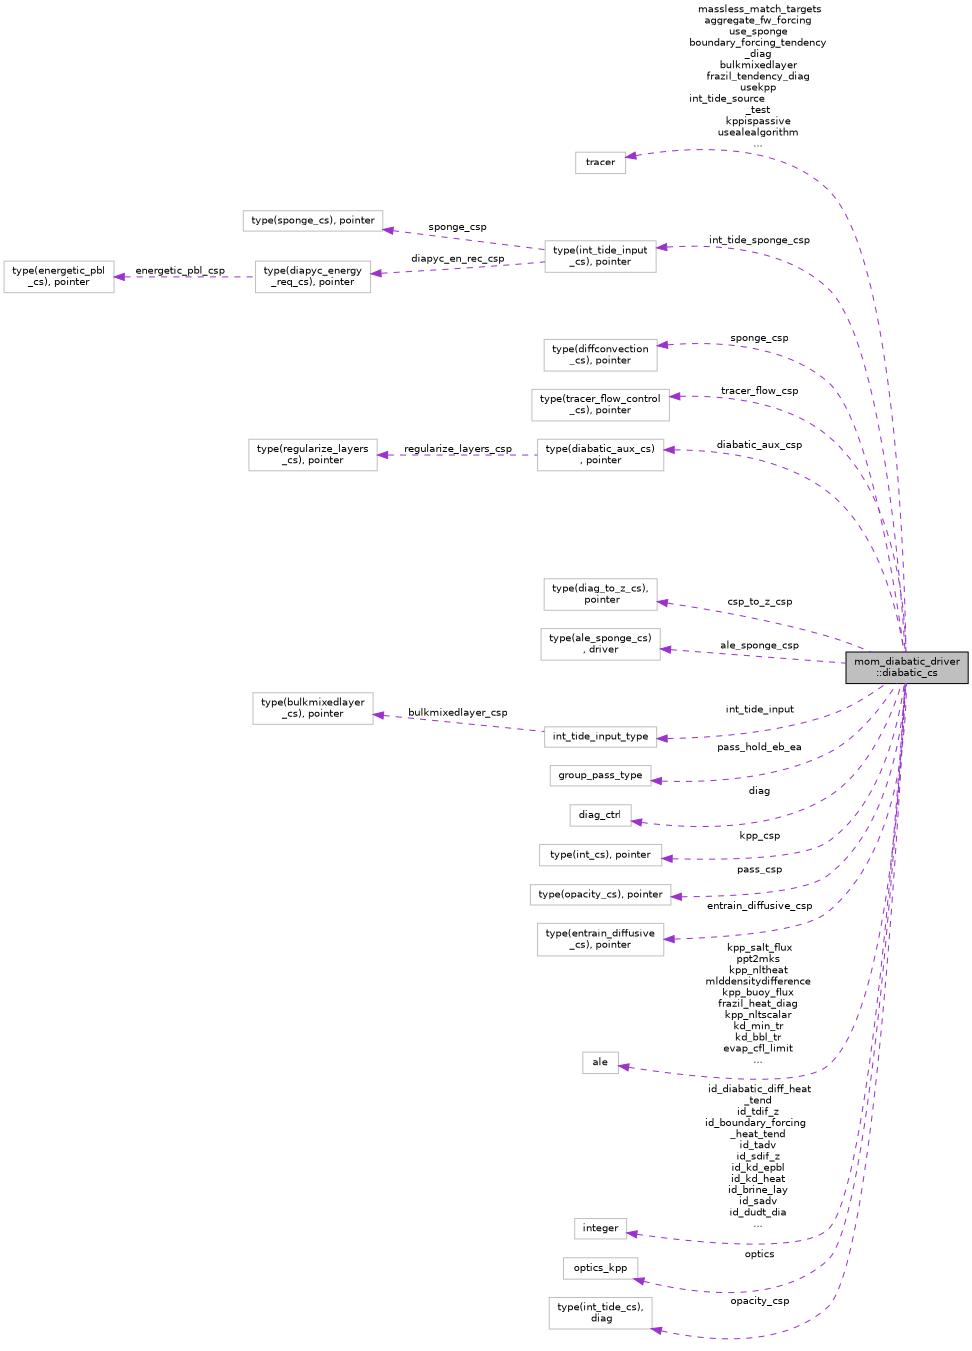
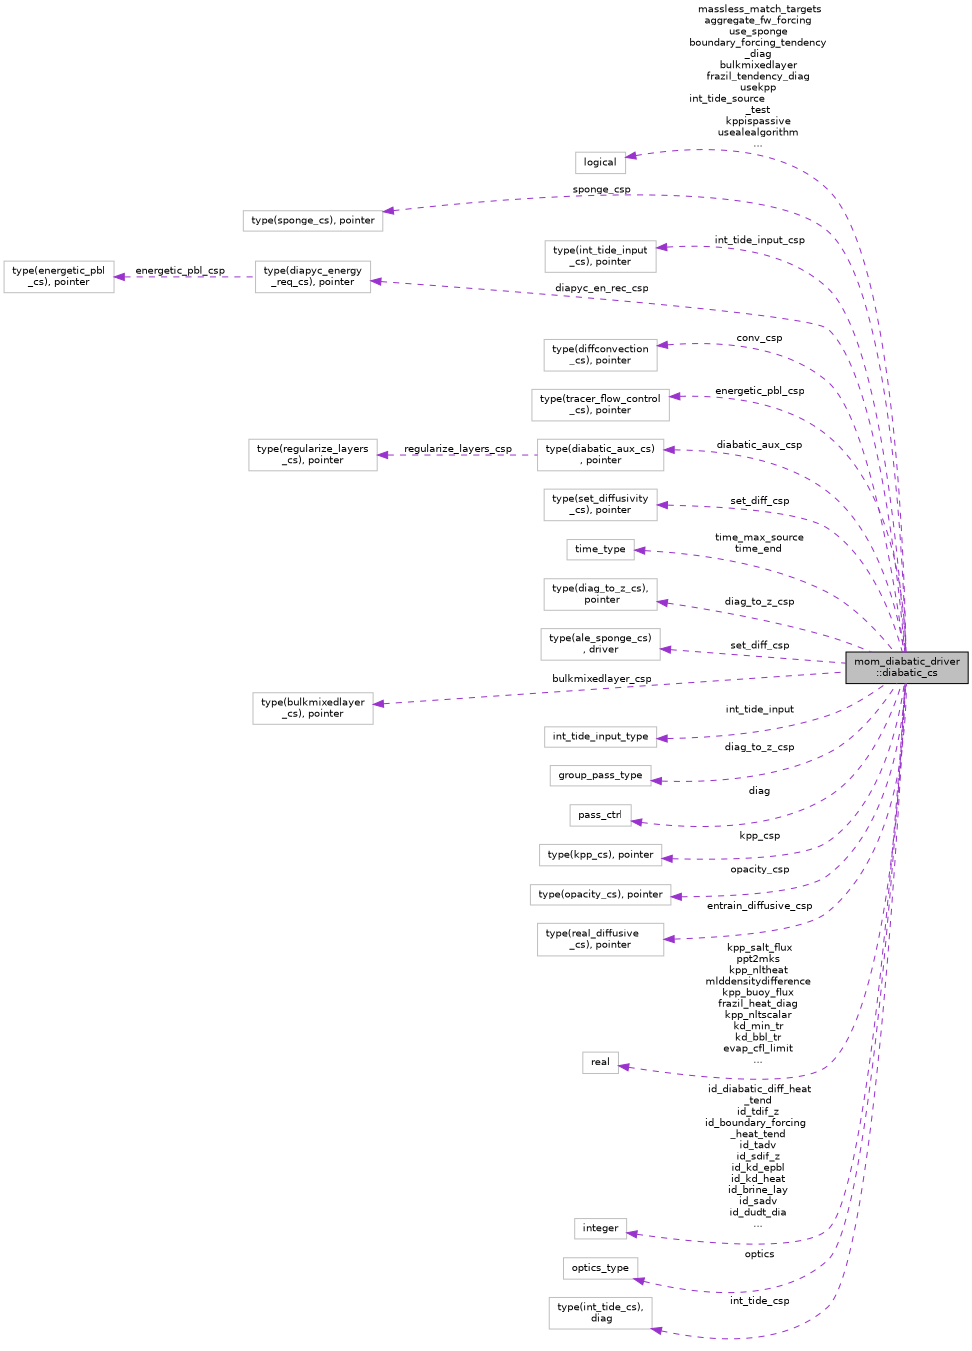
node "tracer": label "tracer" -> "logical"
edge "type(int_tide_input _cs), pointer" -> "type(sponge_cs), pointer": now "mom_diabatic_driver ::diabatic_cs" -> "type(sponge_cs), pointer"
edge "mom_diabatic_driver ::diabatic_cs" -> "type(int_tide_input _cs), pointer": label " int_tide_sponge_csp" -> " int_tide_input_csp"
edge "type(int_tide_input _cs), pointer" -> "type(diapyc_energy _req_cs), pointer": now "mom_diabatic_driver ::diabatic_cs" -> "type(diapyc_energy _req_cs), pointer"
edge "mom_diabatic_driver ::diabatic_cs" -> "type(diffconvection _cs), pointer": label " sponge_csp" -> " conv_csp"
edge "mom_diabatic_driver ::diabatic_cs" -> "type(tracer_flow_control _cs), pointer": label " tracer_flow_csp" -> " energetic_pbl_csp"
node "type(set_diffusivity _cs), pointer": added
node "time_type": added
edge "mom_diabatic_driver ::diabatic_cs" -> "type(diag_to_z_cs), pointer": label " csp_to_z_csp" -> " diag_to_z_csp"
edge "mom_diabatic_driver ::diabatic_cs" -> "type(ale_sponge_cs) , driver": label " ale_sponge_csp" -> " set_diff_csp"
edge "int_tide_input_type" -> "type(bulkmixedlayer _cs), pointer": now "mom_diabatic_driver ::diabatic_cs" -> "type(bulkmixedlayer _cs), pointer"
edge "mom_diabatic_driver ::diabatic_cs" -> "group_pass_type": label " pass_hold_eb_ea" -> " diag_to_z_csp"
node "diag_ctrl": label "diag_ctrl" -> "pass_ctrl"
node "type(int_cs), pointer": label "type(int_cs), pointer" -> "type(kpp_cs), pointer"
edge "mom_diabatic_driver ::diabatic_cs" -> "type(opacity_cs), pointer": label " pass_csp" -> " opacity_csp"
node "type(entrain_diffusive _cs), pointer": label "type(entrain_diffusive _cs), pointer" -> "type(real_diffusive _cs), pointer"
node "ale": label "ale" -> "real"
node "optics_kpp": label "optics_kpp" -> "optics_type"
edge "mom_diabatic_driver ::diabatic_cs" -> "type(int_tide_cs), diag": label " opacity_csp" -> " int_tide_csp"
